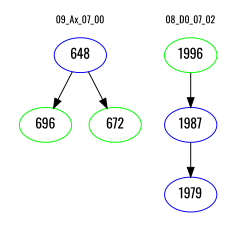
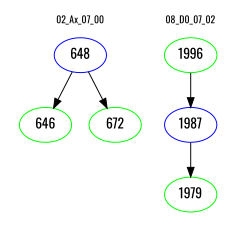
cluster "09_Ax_07_00": label "09_Ax_07_00" -> "02_Ax_07_00"
node "696": label "696" -> "646"
node "1979": color blue -> green
